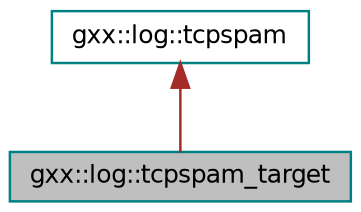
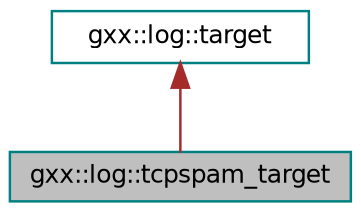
node "gxx::log::tcpspam": label "gxx::log::tcpspam" -> "gxx::log::target"
